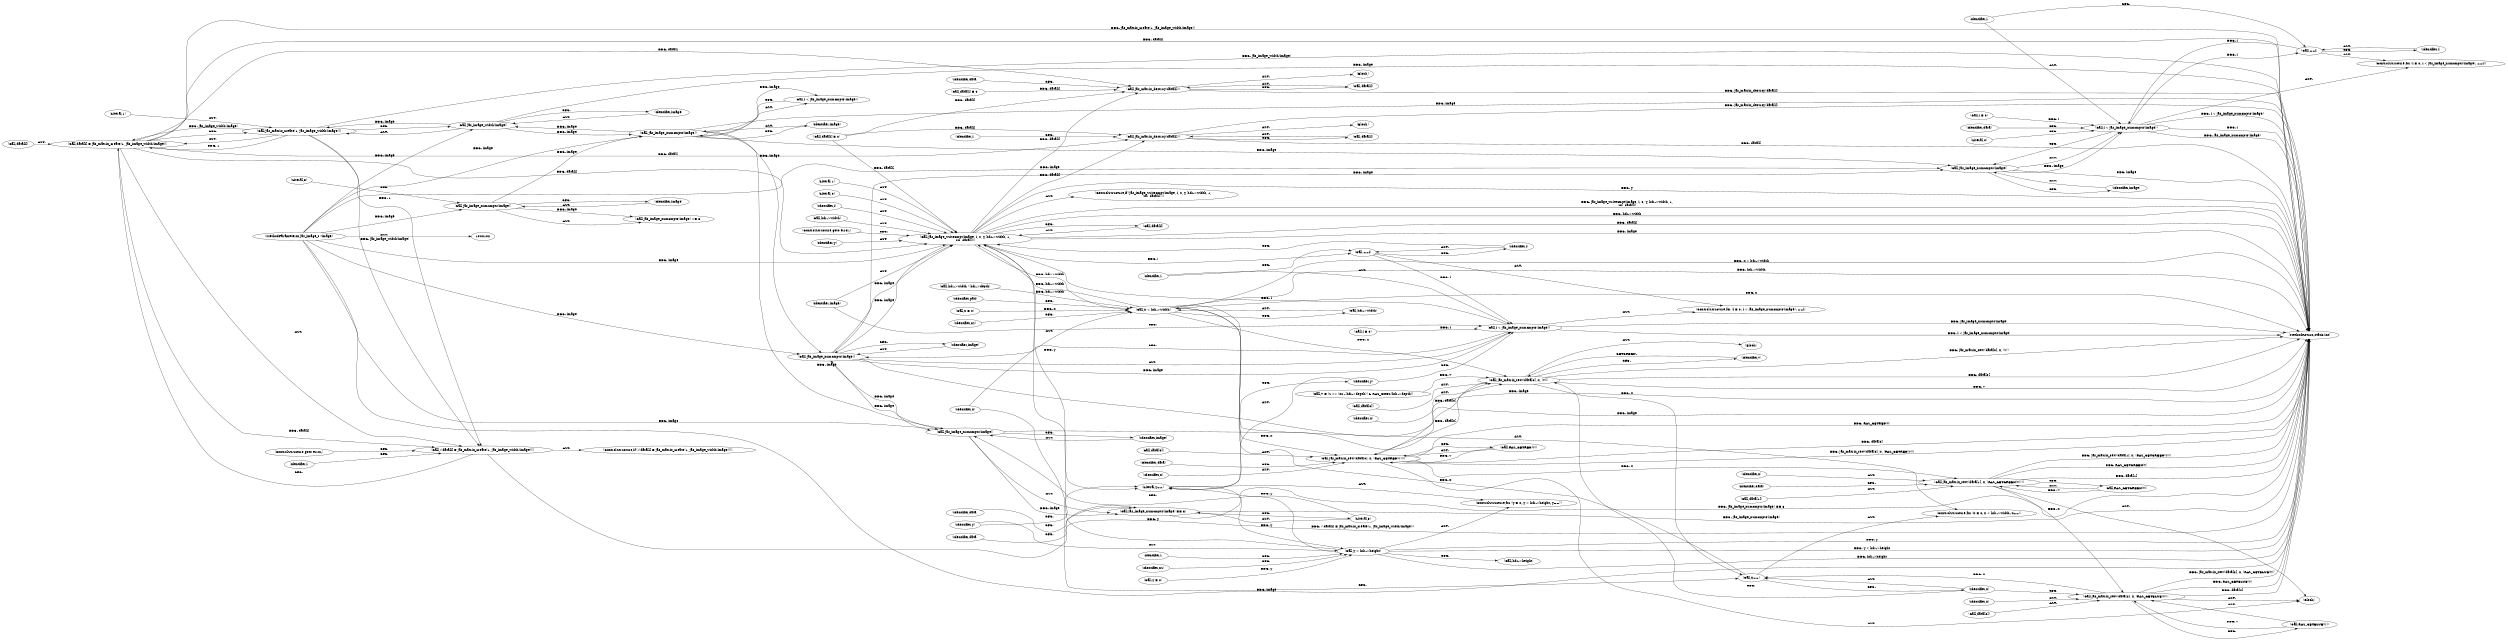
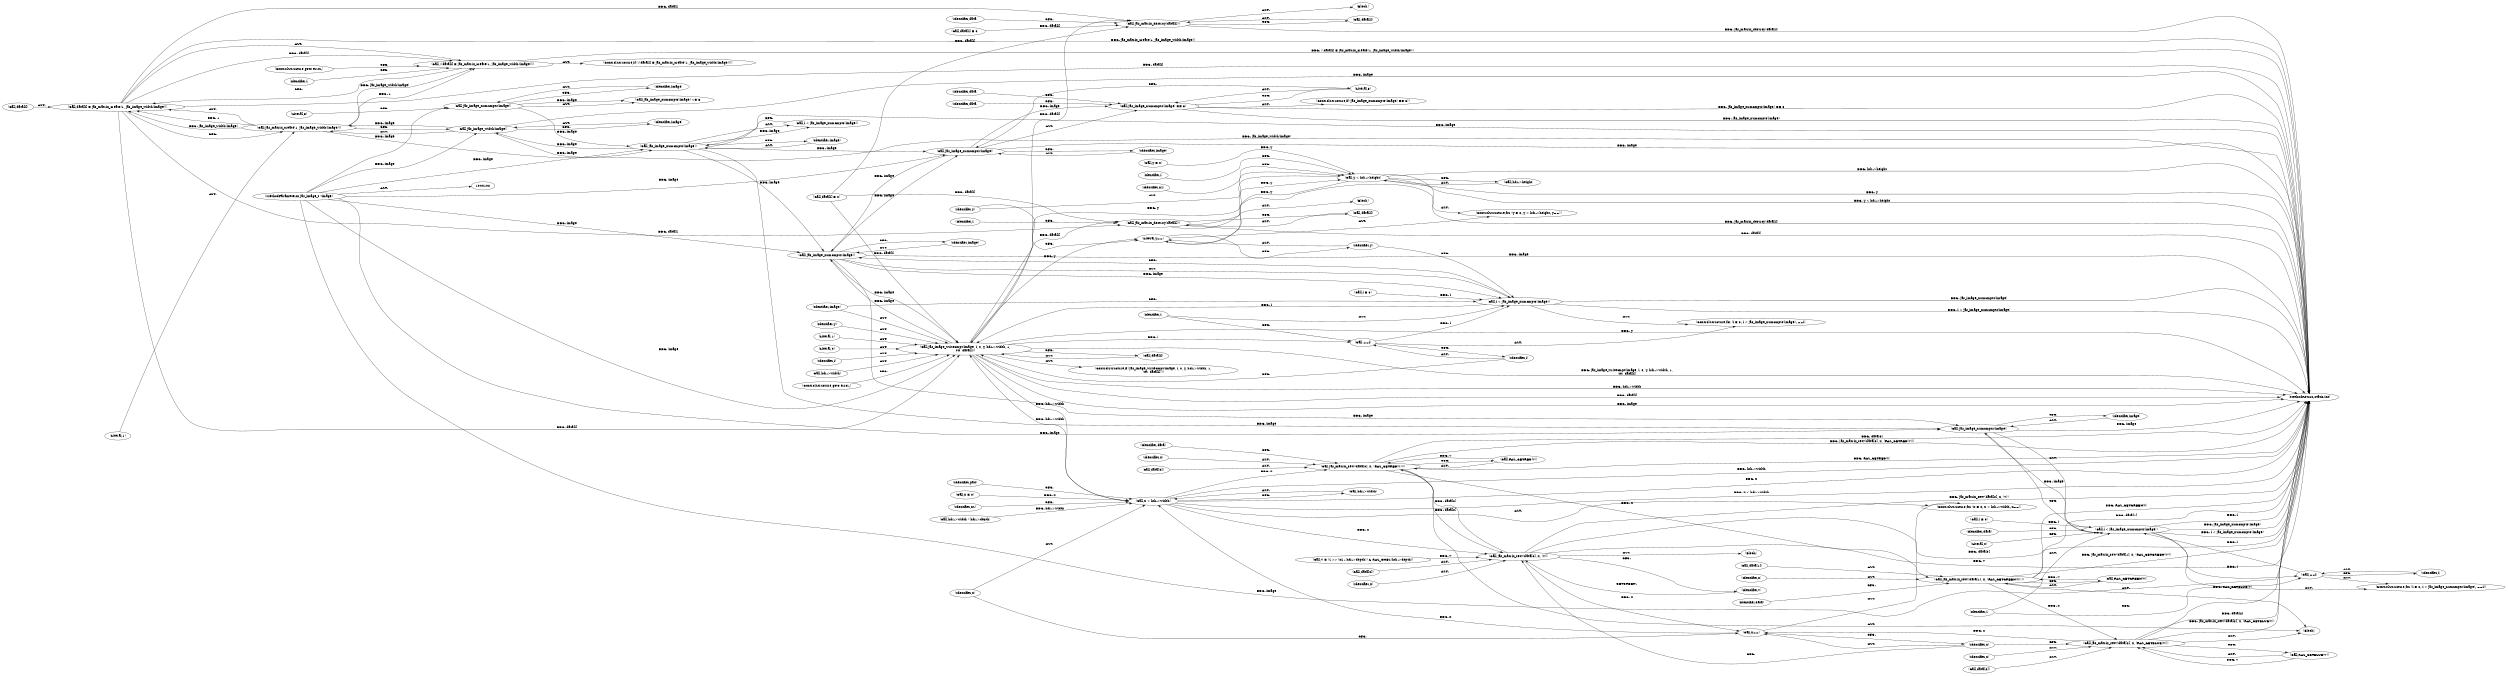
node "(ControlStructure,if (jas_image_numcmpts(image) == 3))": added
edge "(Call,hdr->height)" -> "(Call,y < hdr->height)": added, label "AST:"
